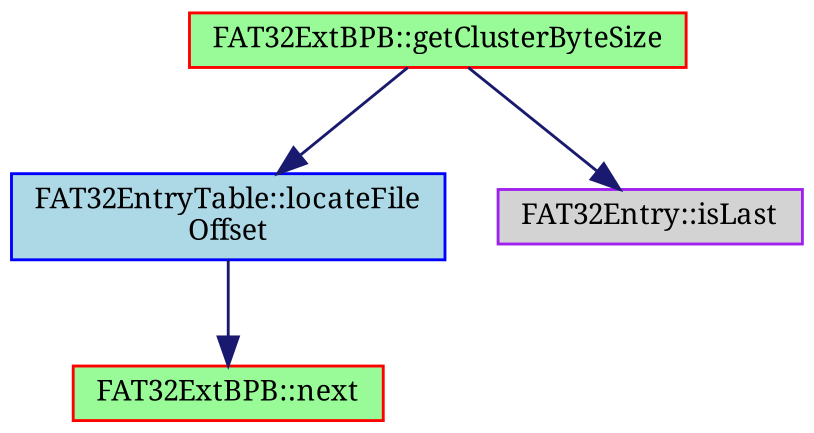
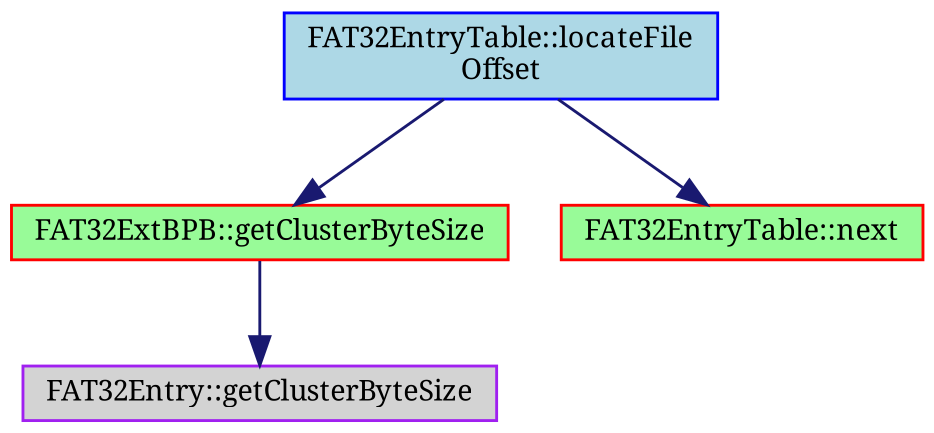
edge "FAT32ExtBPB::getClusterByteSize" -> "FAT32EntryTable::locateFile Offset": reversed
node "FAT32Entry::isLast": label "FAT32Entry::isLast" -> "FAT32Entry::getClusterByteSize"
node "FAT32ExtBPB::next": label "FAT32ExtBPB::next" -> "FAT32EntryTable::next"
